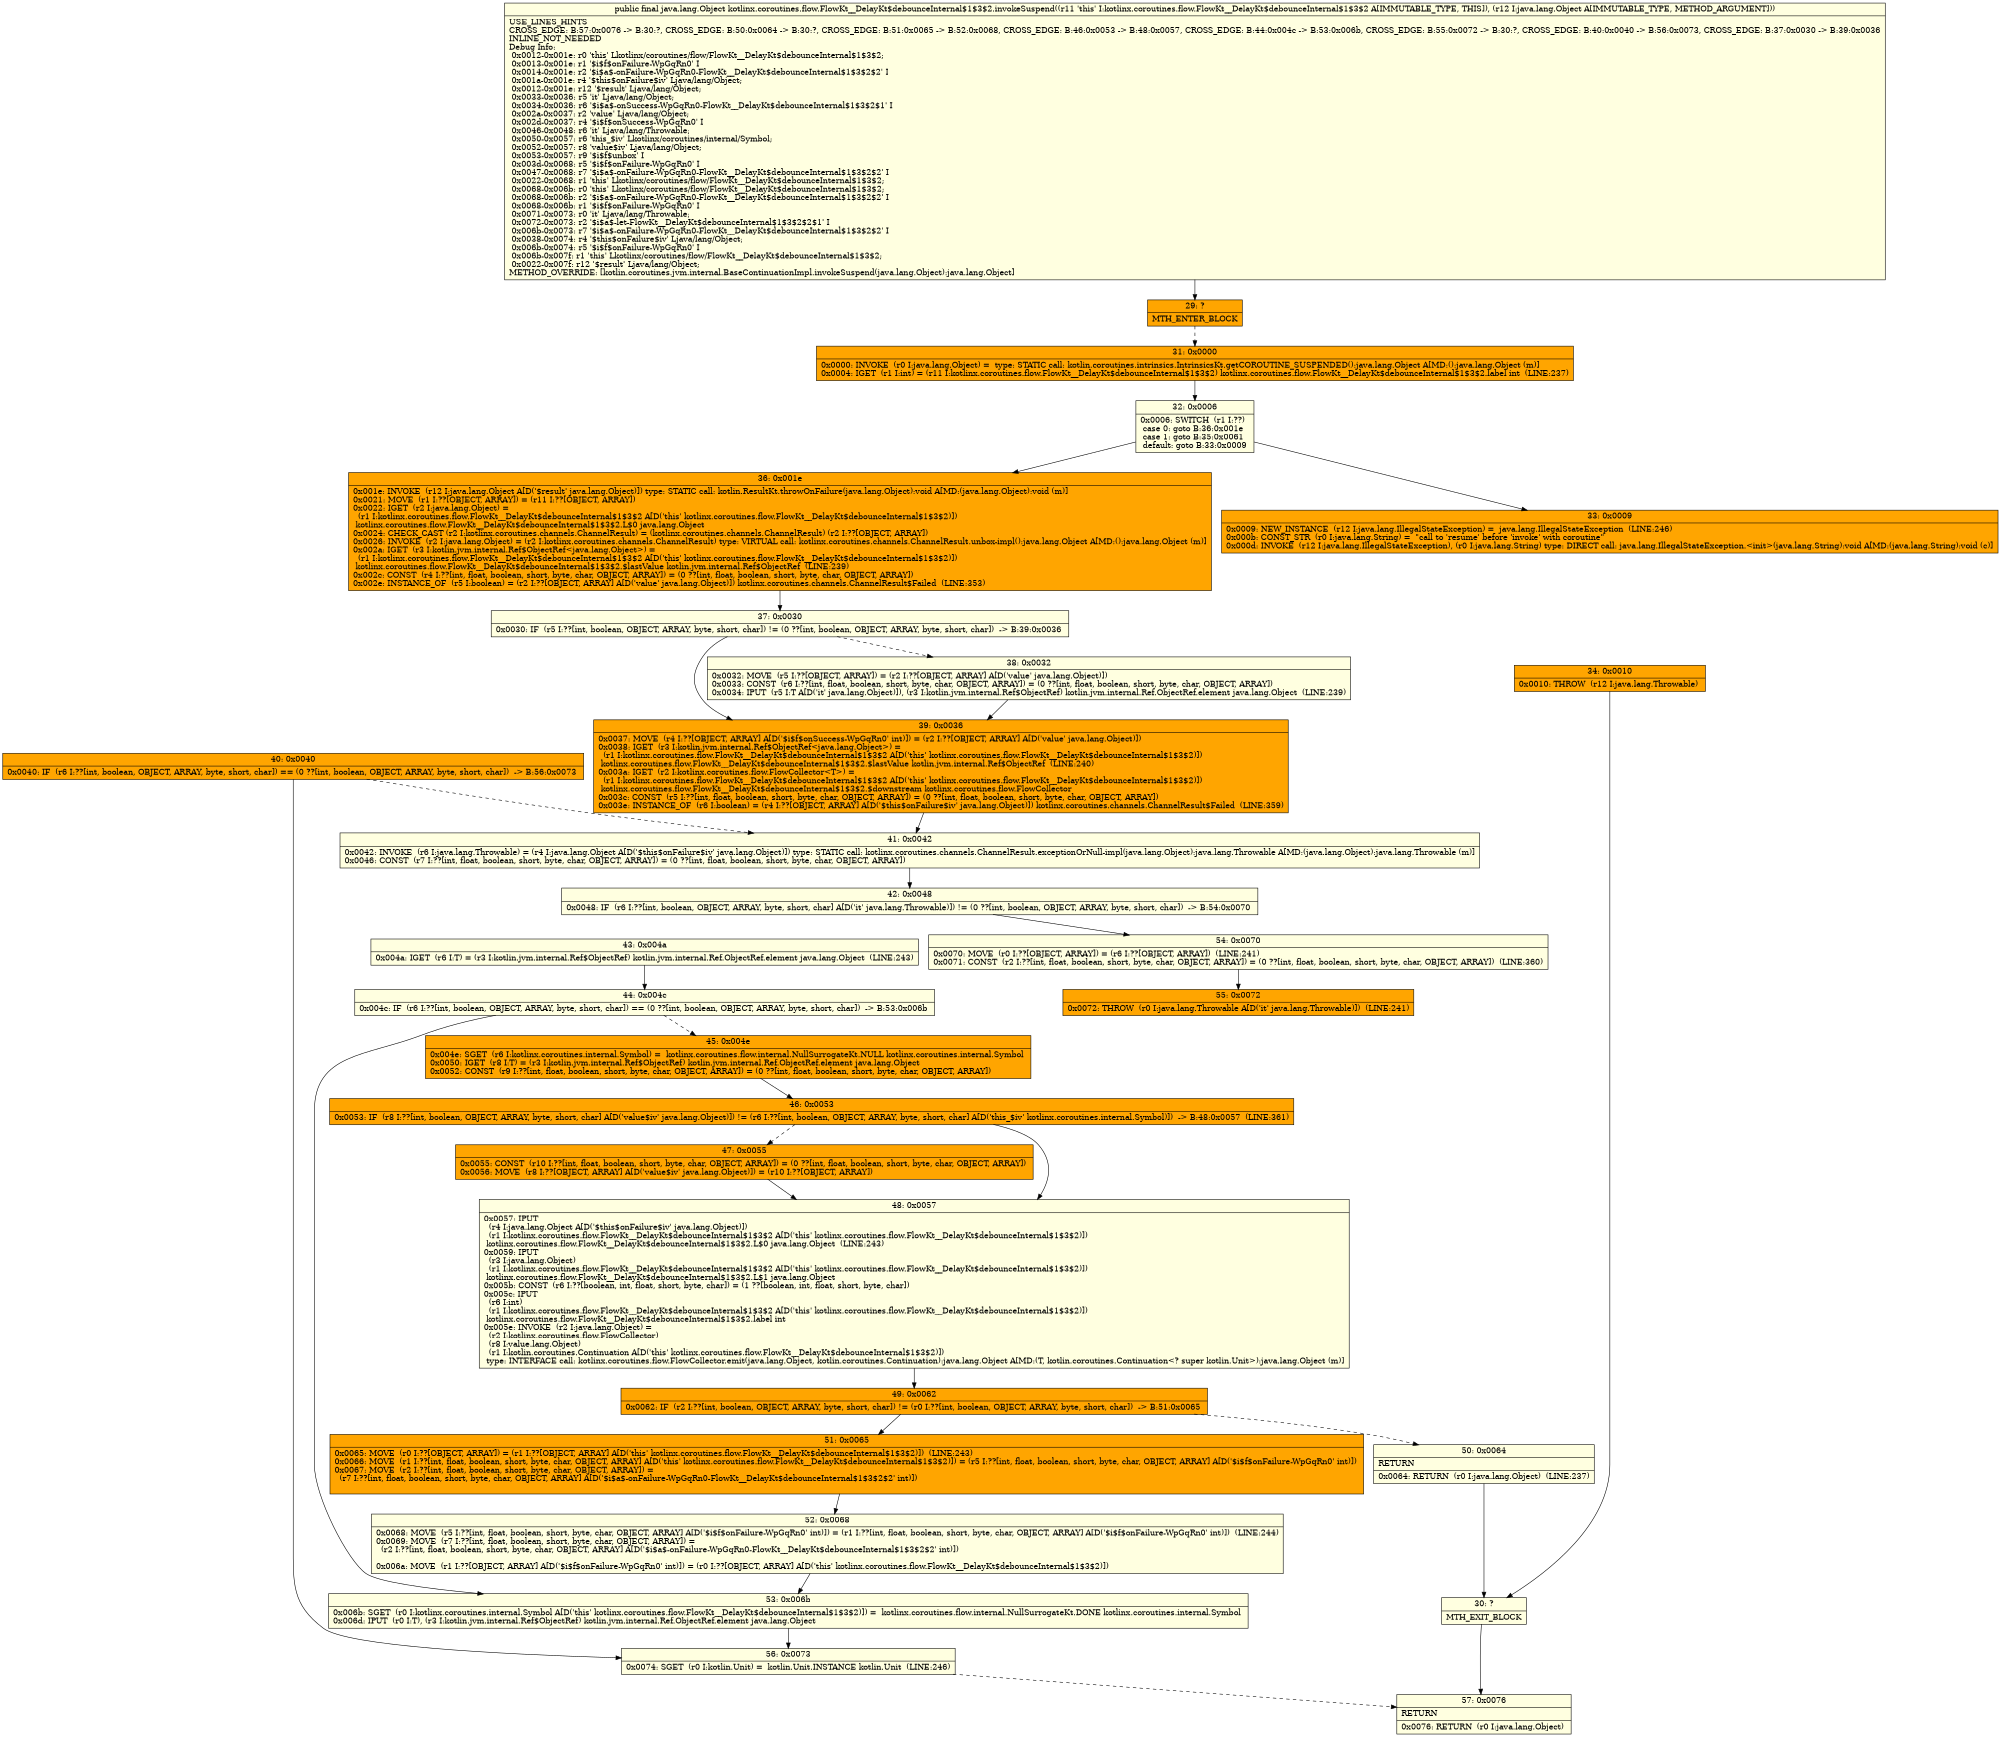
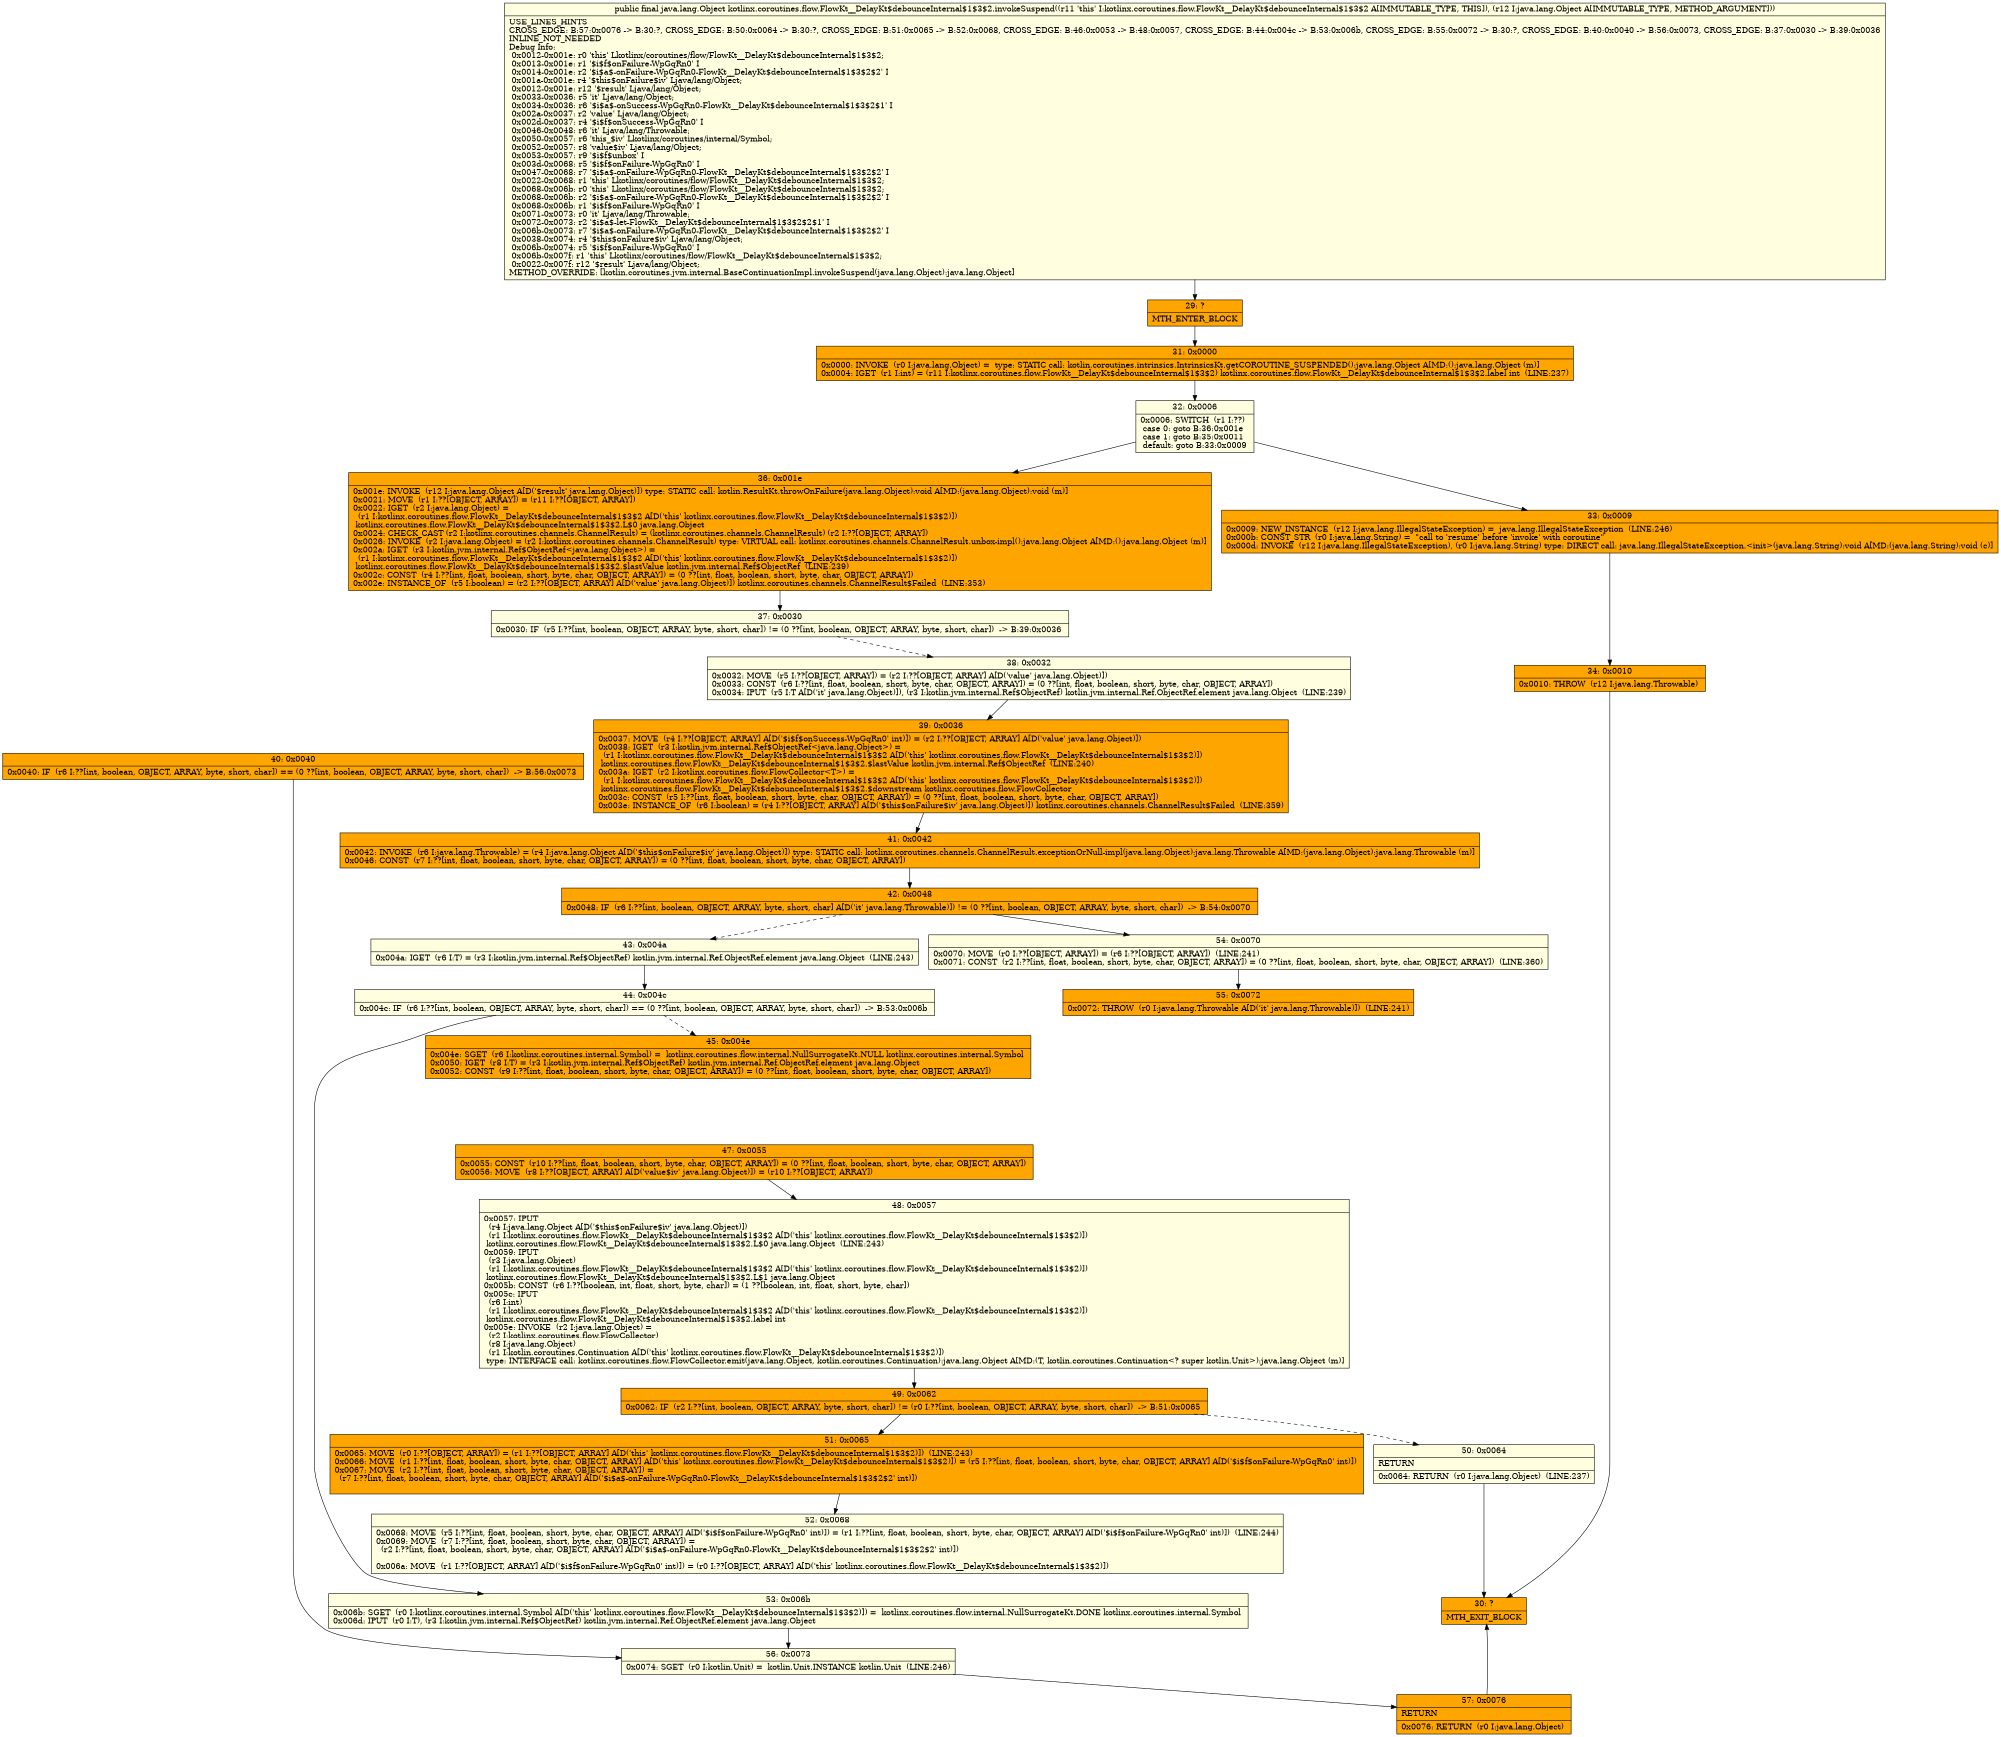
edge "29: ?" -> "31: 0x0000": style dashed -> solid
node "32: 0x0006": text "case 1: goto B:35:0x0061" -> "case 1: goto B:35:0x0011"
edge "33: 0x0009" -> "34: 0x0010": added
edge "37: 0x0030" -> "39: 0x0036": removed
edge "40: 0x0040" -> "41: 0x0042": removed
node "41: 0x0042": fillcolor lightyellow -> orange
node "42: 0x0048": fillcolor lightyellow -> orange
edge "42: 0x0048" -> "43: 0x004a": added
node "46: 0x0053": removed
node "48: 0x0057": text "(r8 I:value.lang.Object)" -> "(r8 I:java.lang.Object)"
edge "52: 0x0068" -> "53: 0x006b": removed
node "30: ?": fillcolor lightyellow -> orange
edge "30: ?" -> "57: 0x0076": reversed
edge "56: 0x0073" -> "57: 0x0076": style dashed -> solid
node "57: 0x0076": fillcolor lightyellow -> orange
